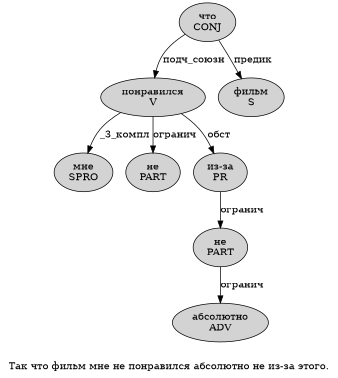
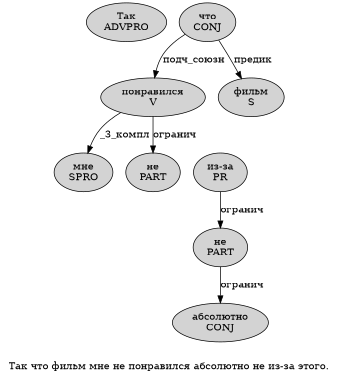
node "Так ADVPRO": added
edge "понравился V" -> "из-за PR": removed, label "обст"
node "абсолютно ADV": label "абсолютно ADV" -> "абсолютно CONJ"
